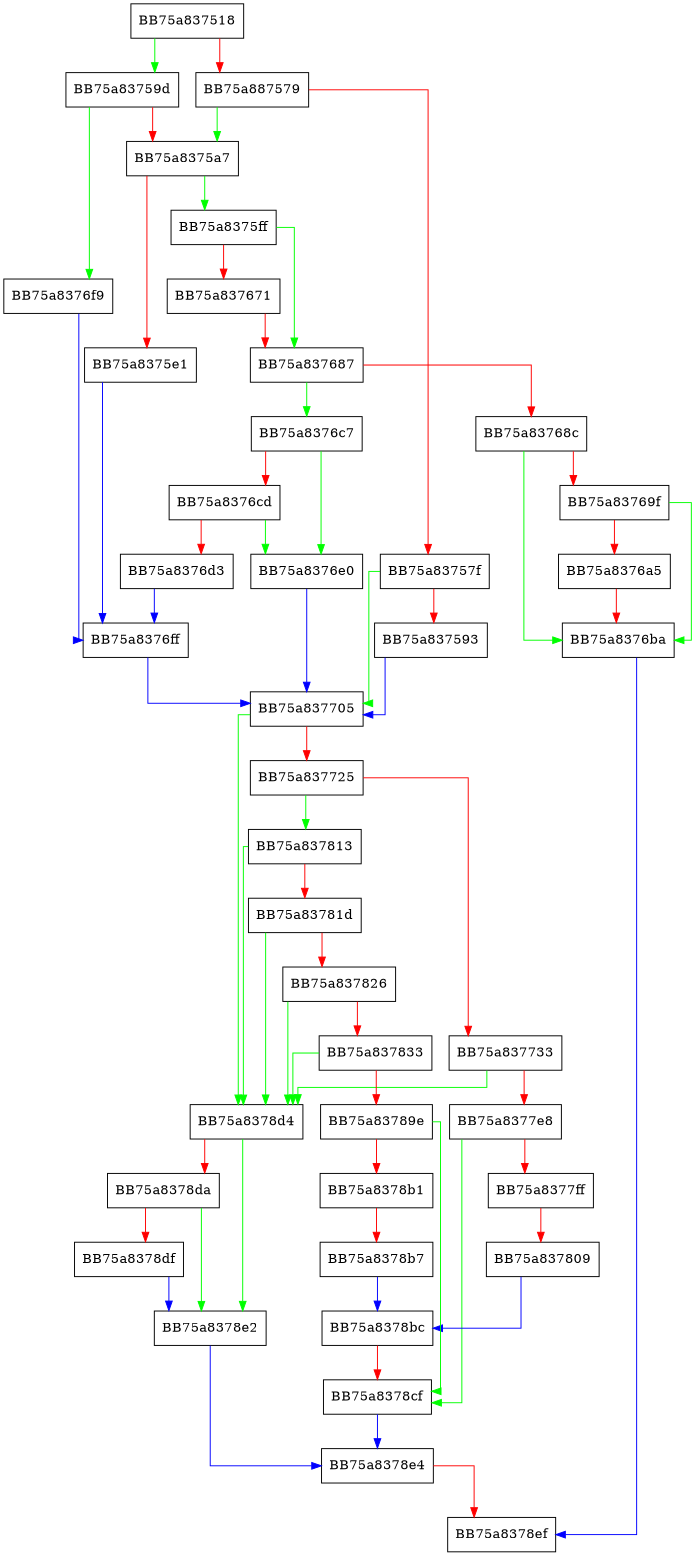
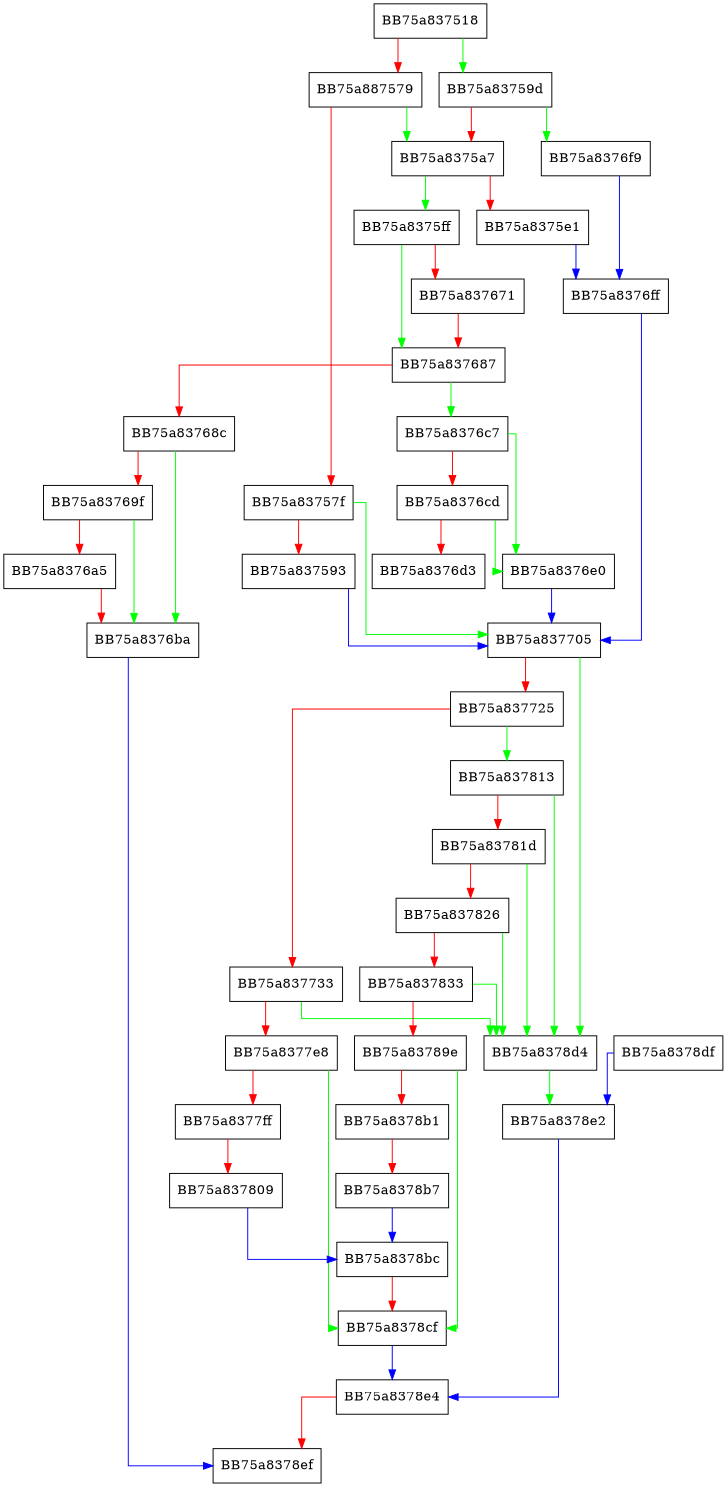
edge "BB75a8376d3" -> "BB75a8376ff": removed
node "BB75a8378da": removed
